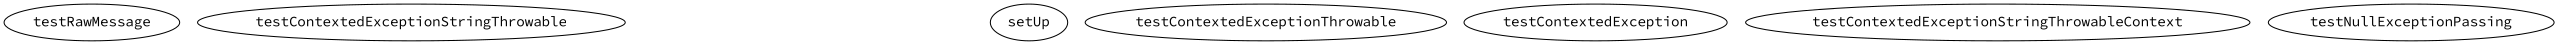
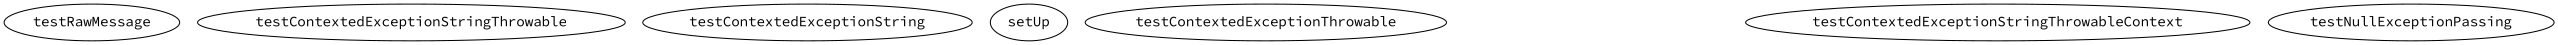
node "testContextedExceptionString": added
node "testContextedException": removed
